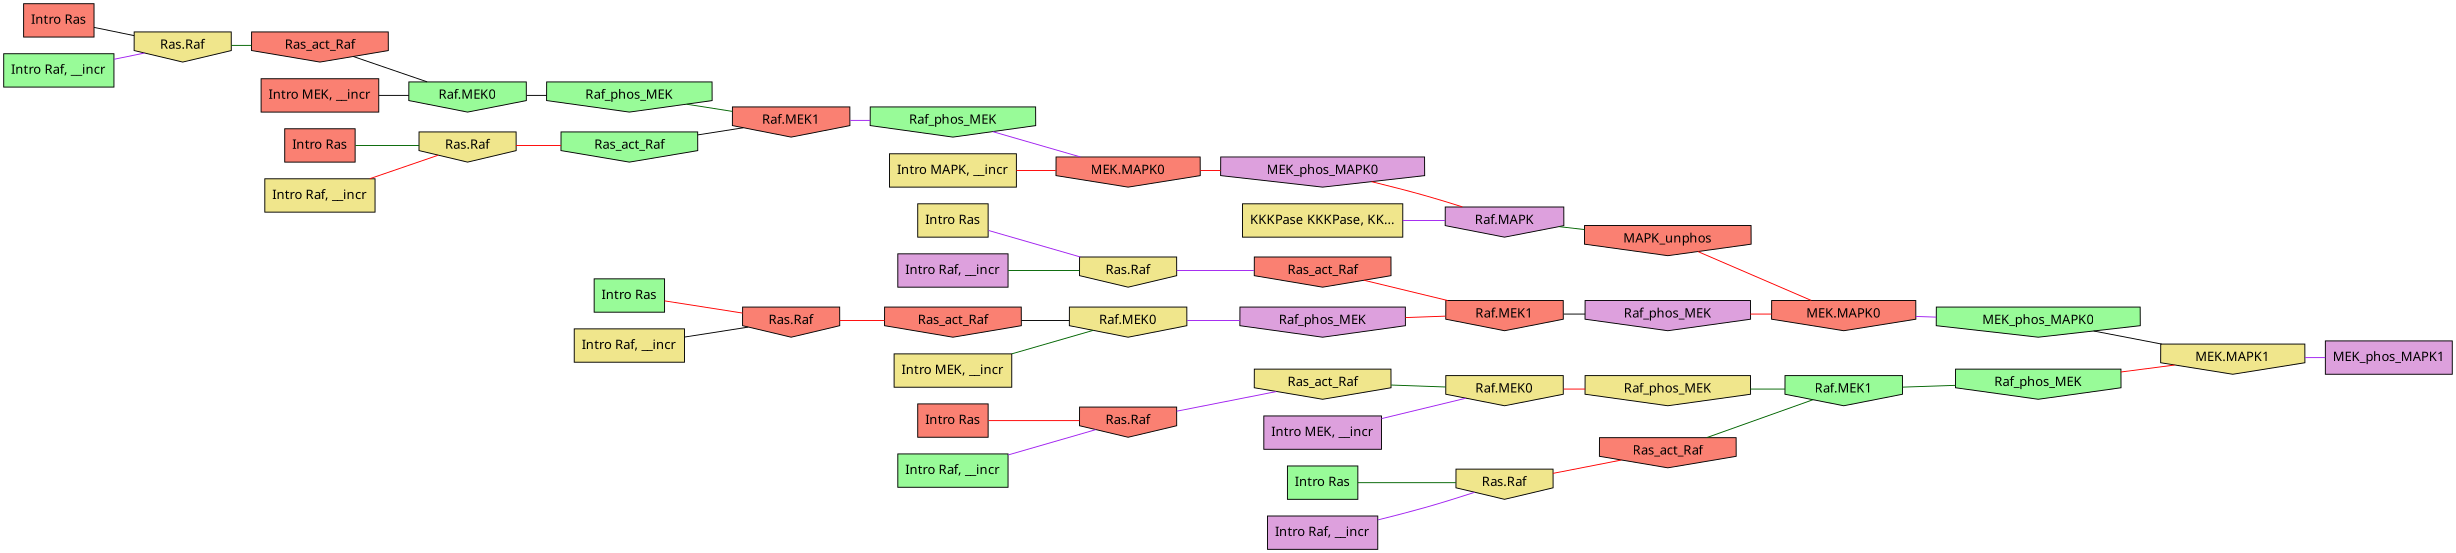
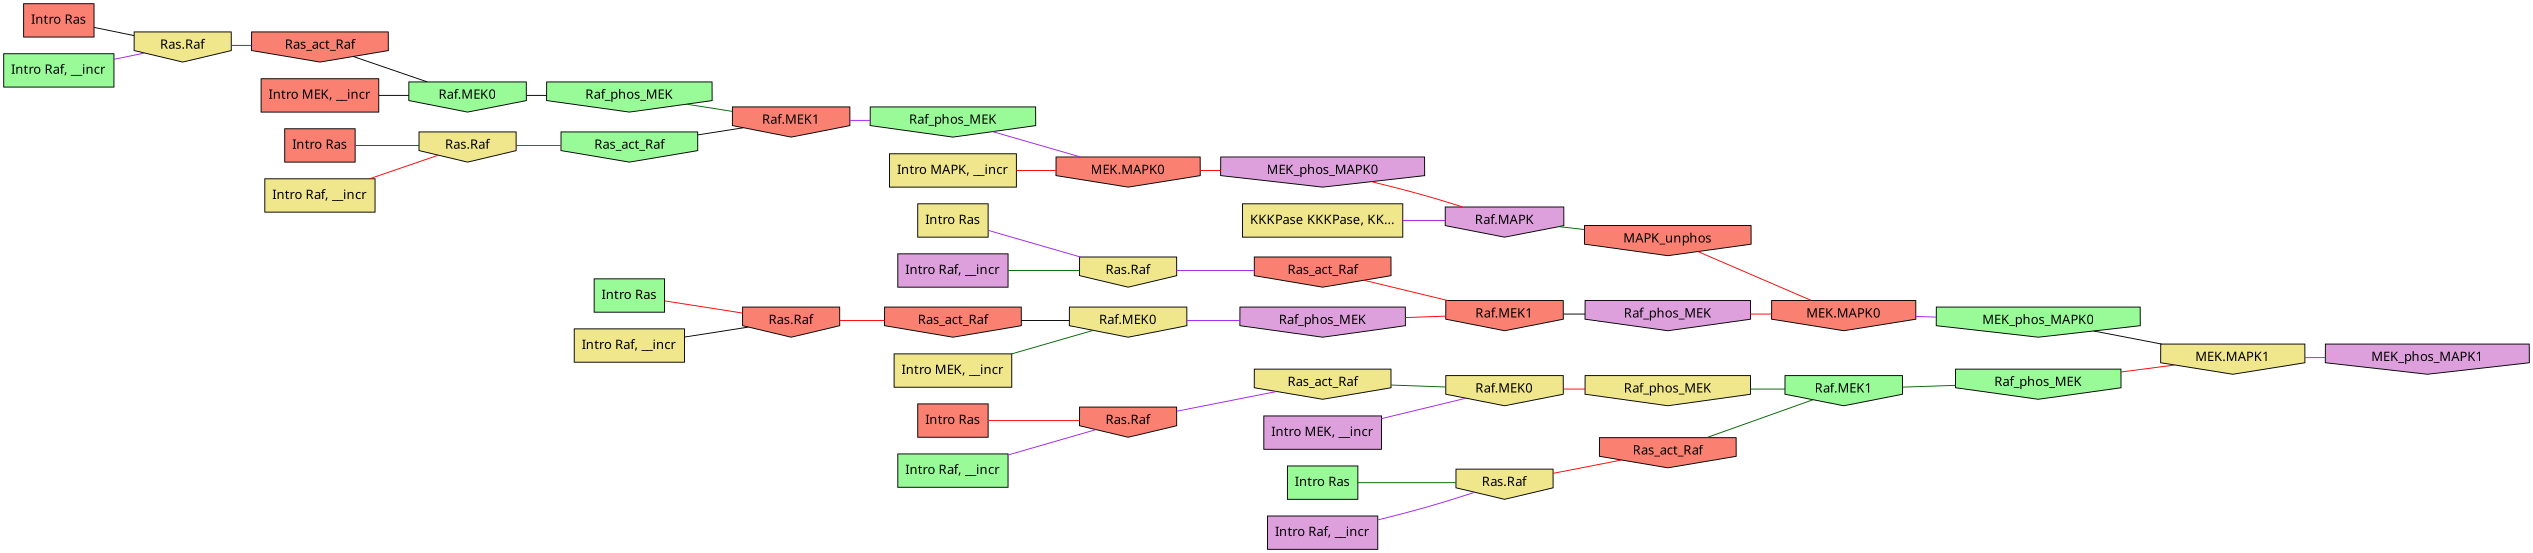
node "MEK_phos_MAPK1": shape box -> invhouse
